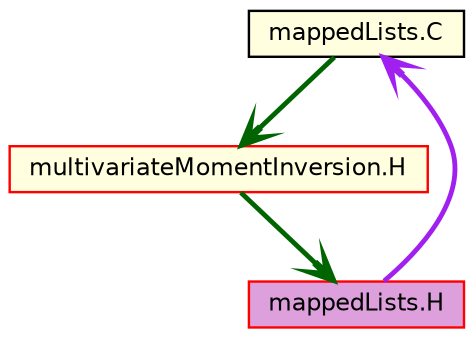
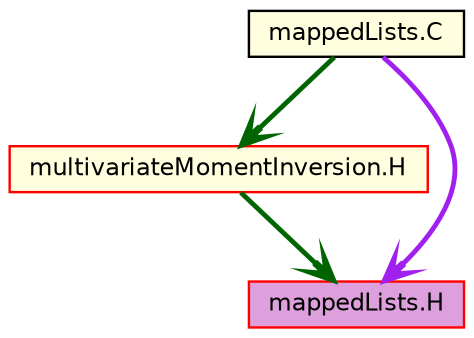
edge "mappedLists.H" -> "mappedLists.C": reversed
